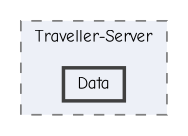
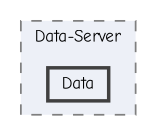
cluster "Traveller-Server": label "Traveller-Server" -> "Data-Server"
